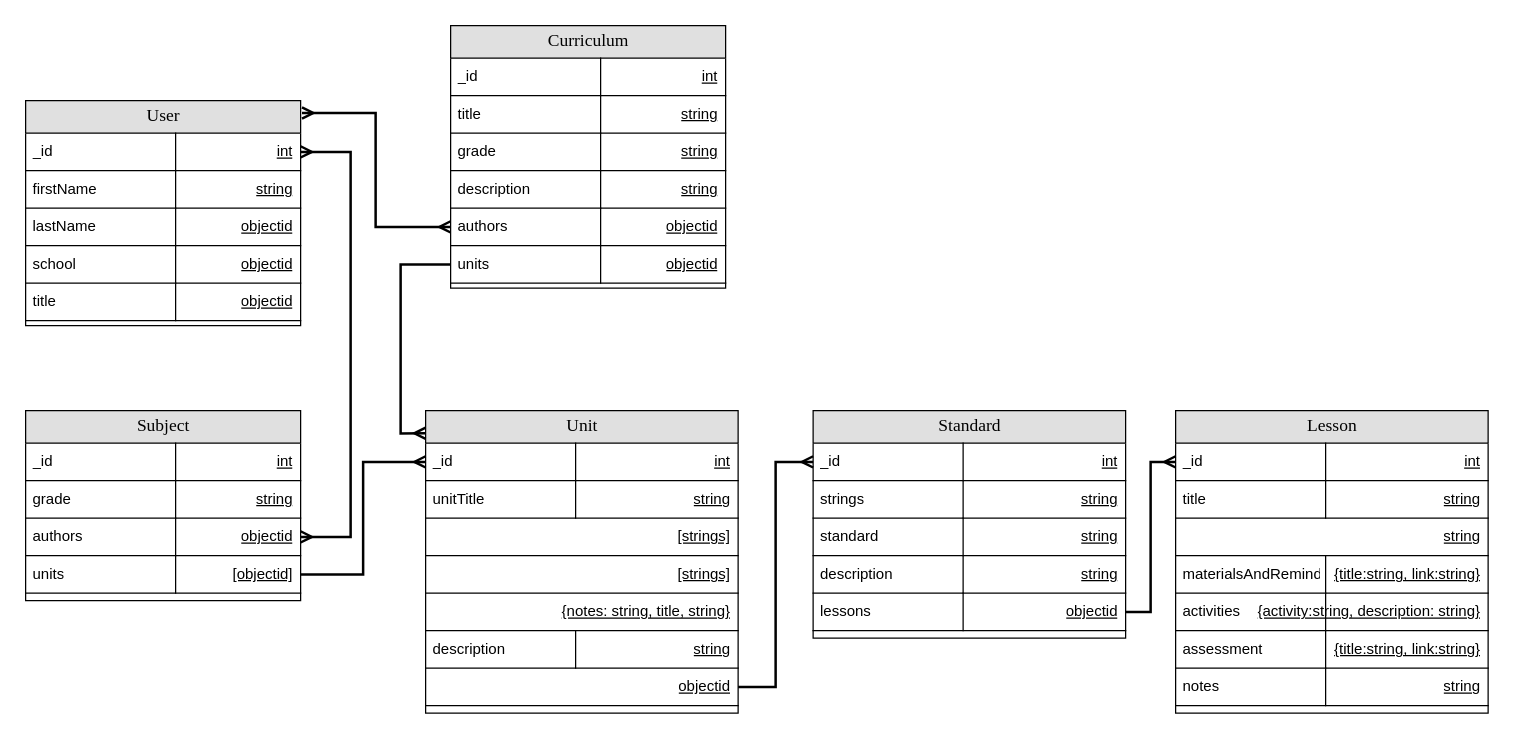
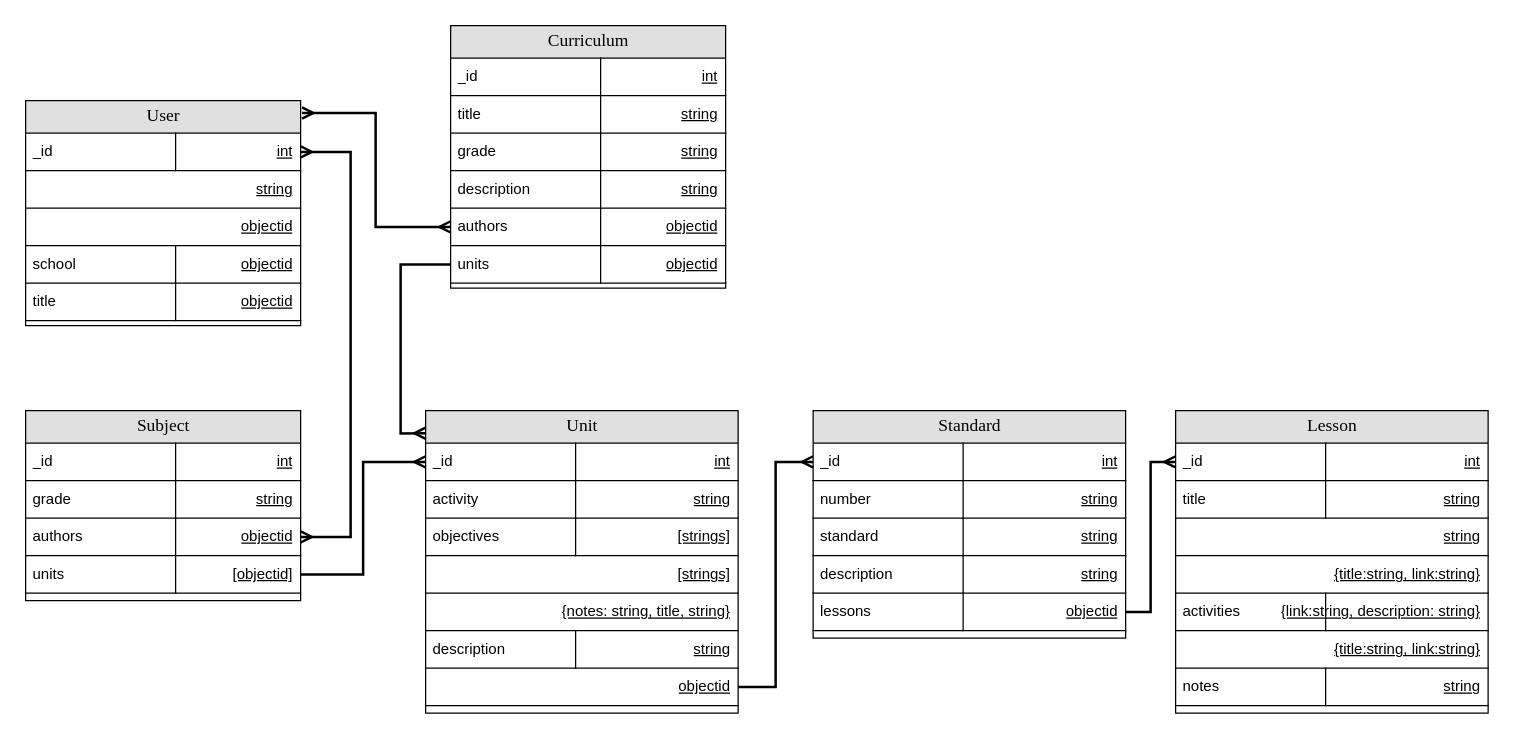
node "firstName": removed
node "lastName": removed
node "unitTitle": label "unitTitle" -> "activity"
node "strings": label "strings" -> "number"
node "objectives": added
node "materialsAndReminders": removed
node "{activity:string, description: string}": label "{activity:string, description: string}" -> "{link:string, description: string}"
node "assessment": removed
